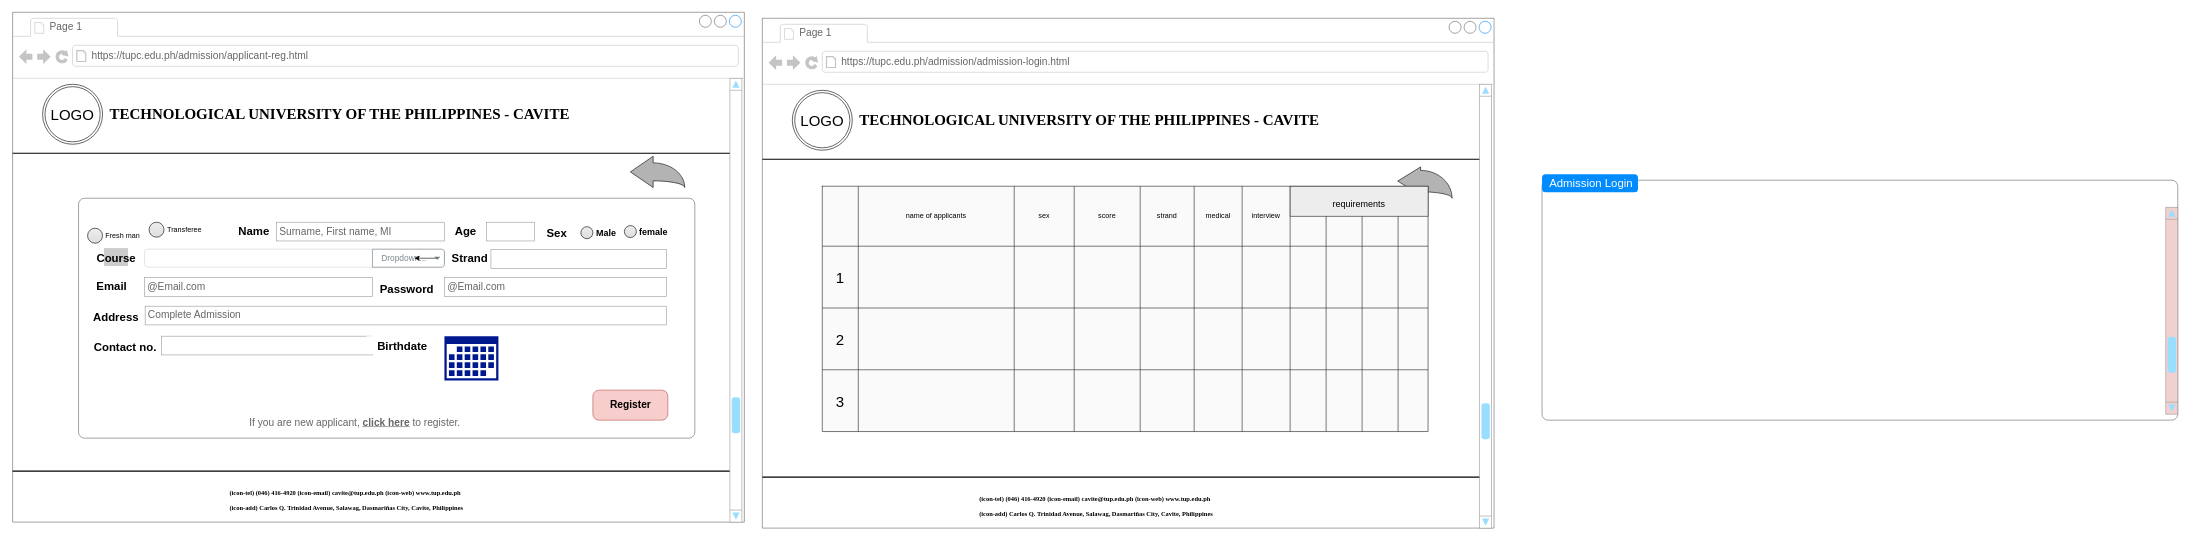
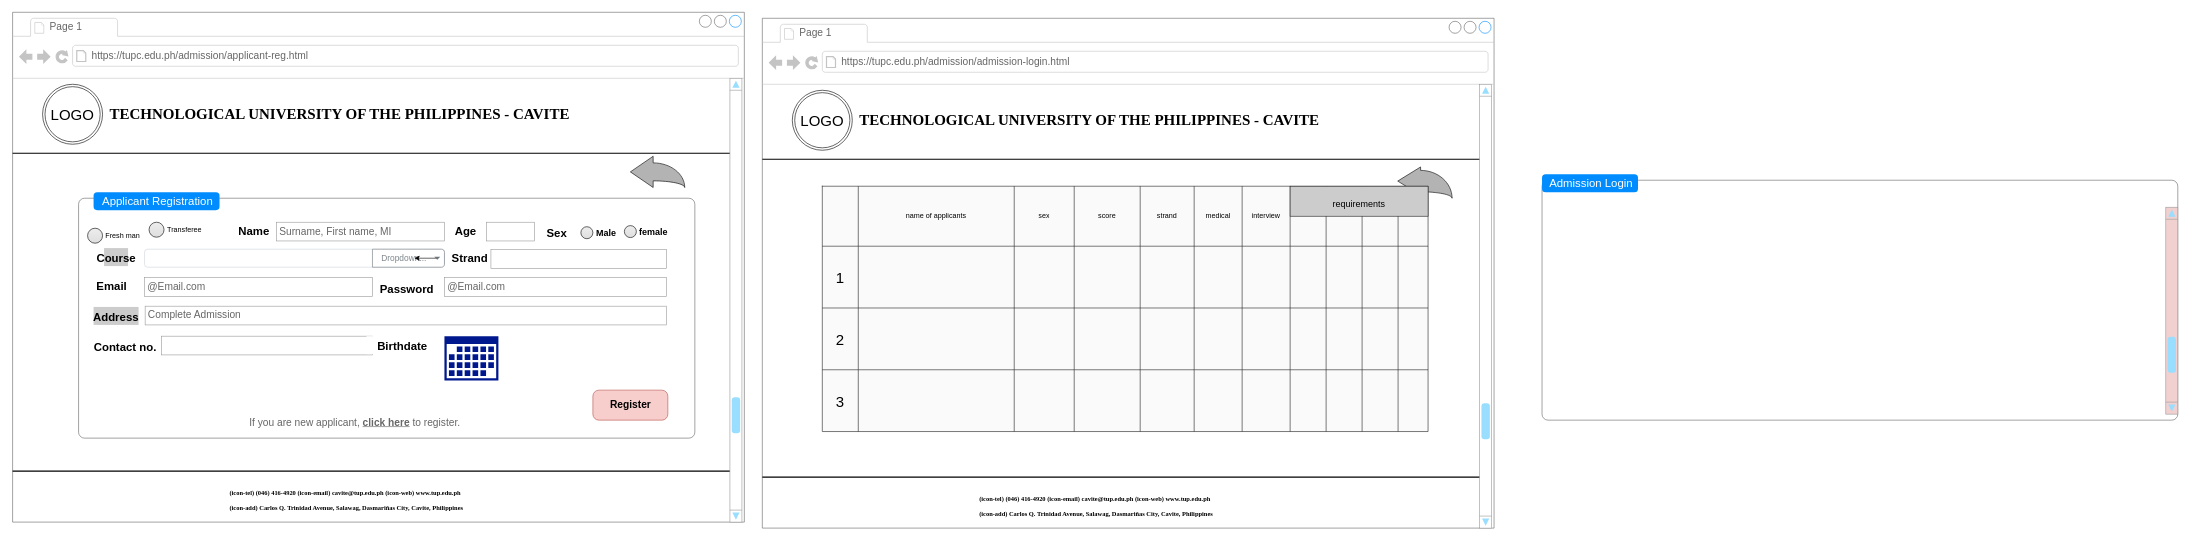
node "Applicant Registration": added
node "requirements": fillcolor #ededed -> #cccccc
node "Address": fillcolor #ffffff -> #cccccc
